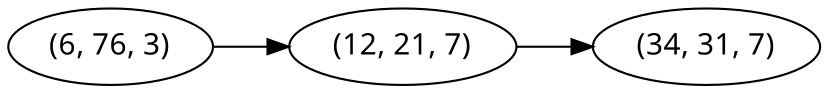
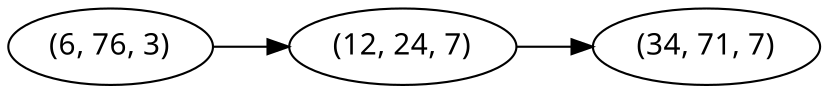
node "(12, 21, 7)": label "(12, 21, 7)" -> "(12, 24, 7)"
node "(34, 31, 7)": label "(34, 31, 7)" -> "(34, 71, 7)"
